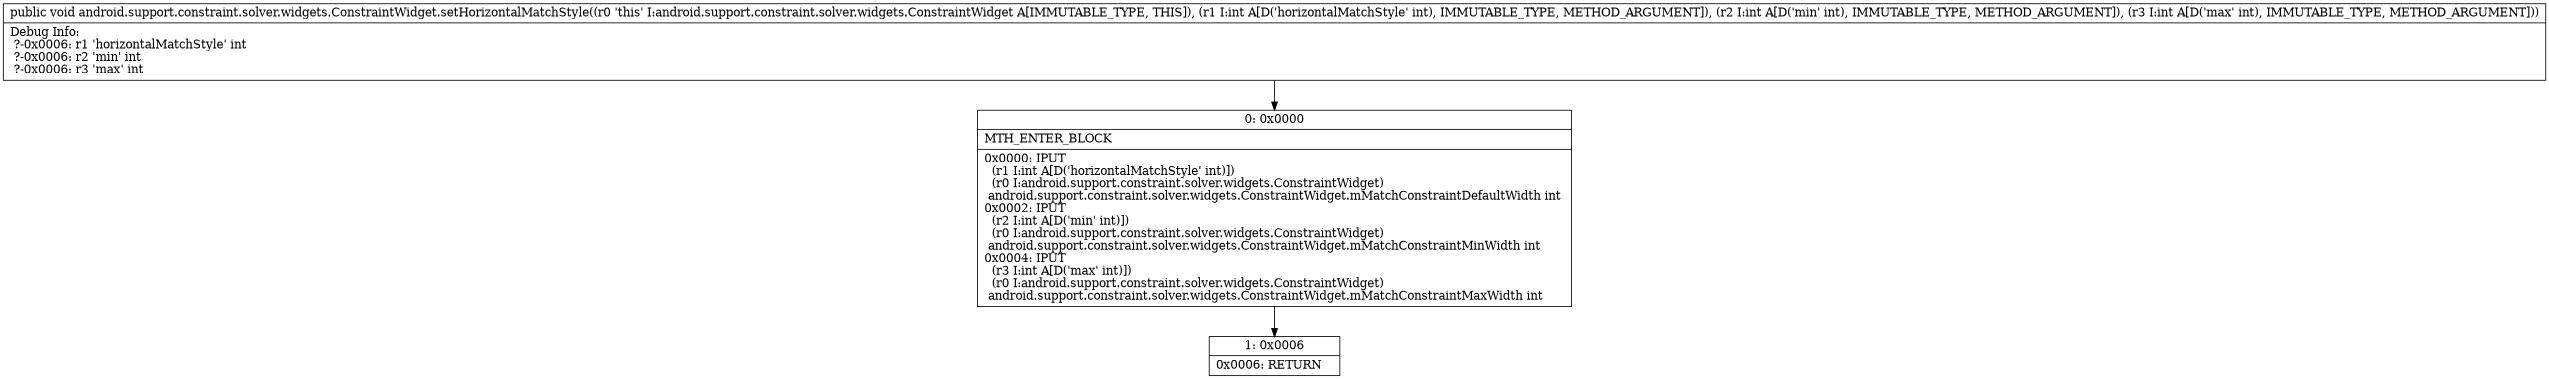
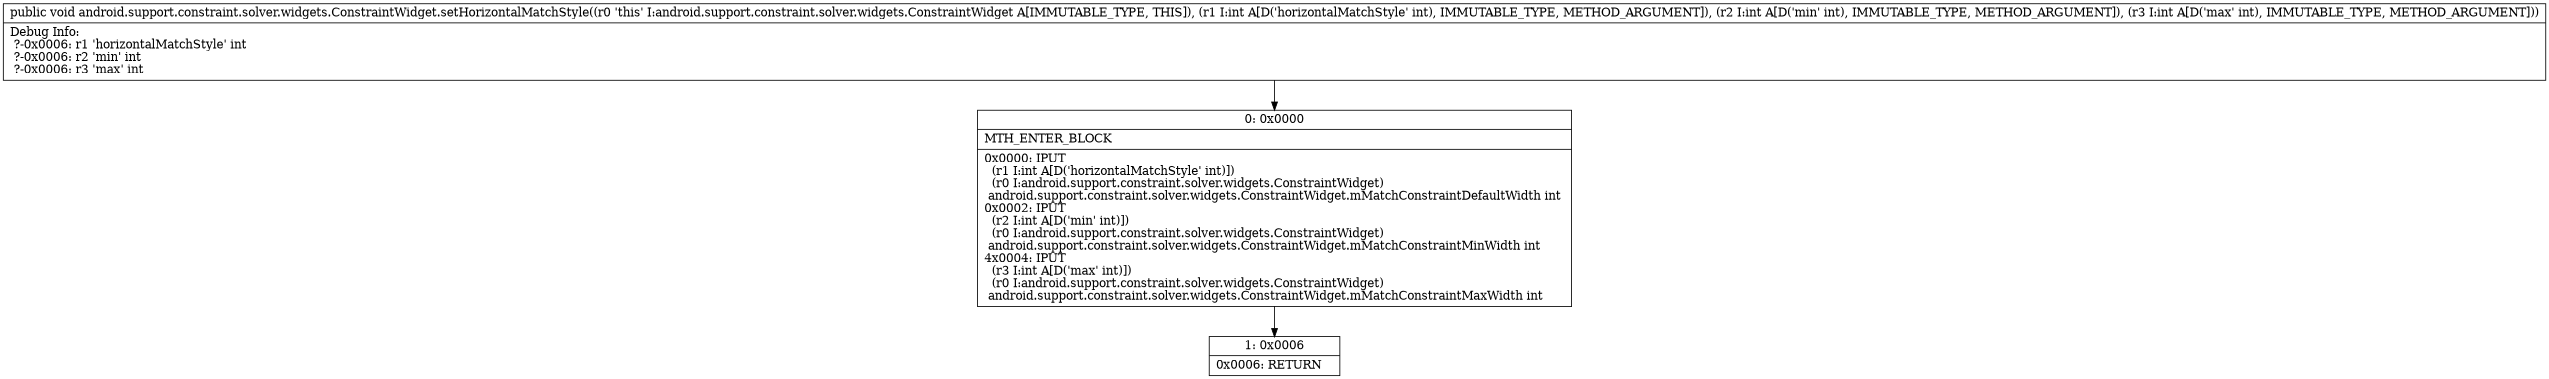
node "0: 0x0000": text "0x0004: IPUT" -> "4x0004: IPUT"
